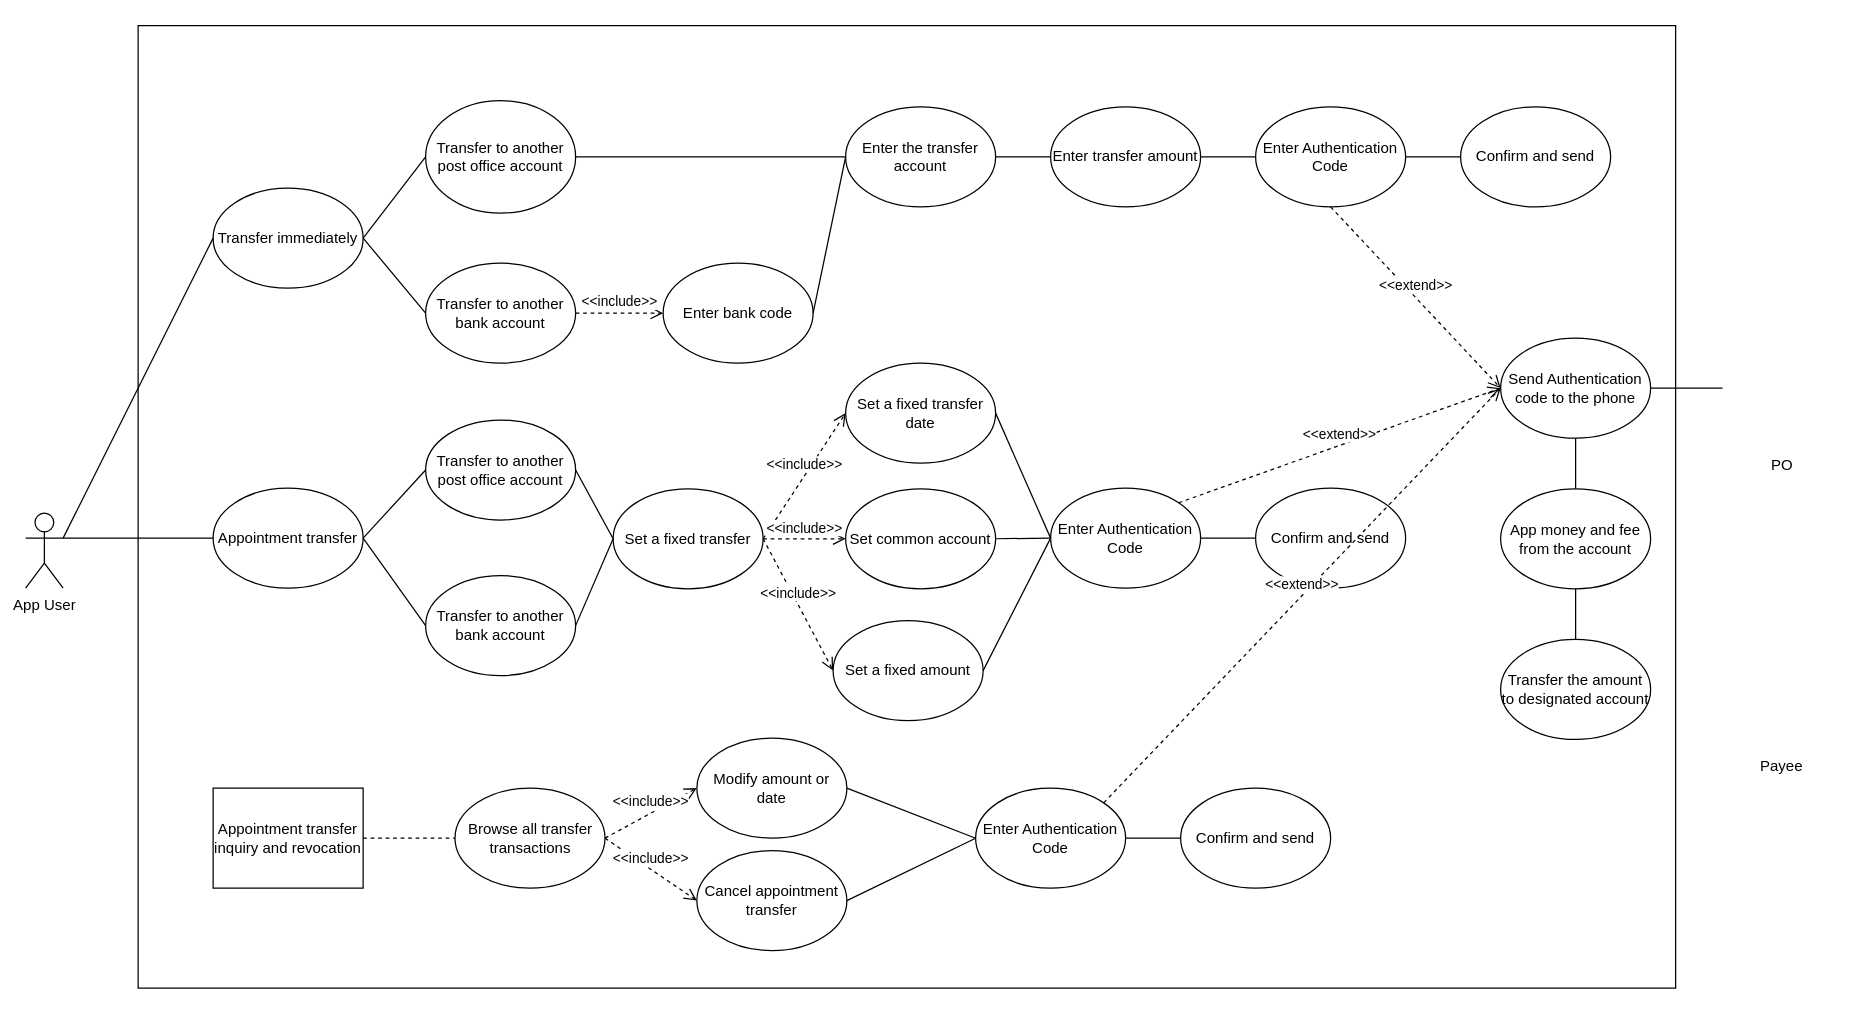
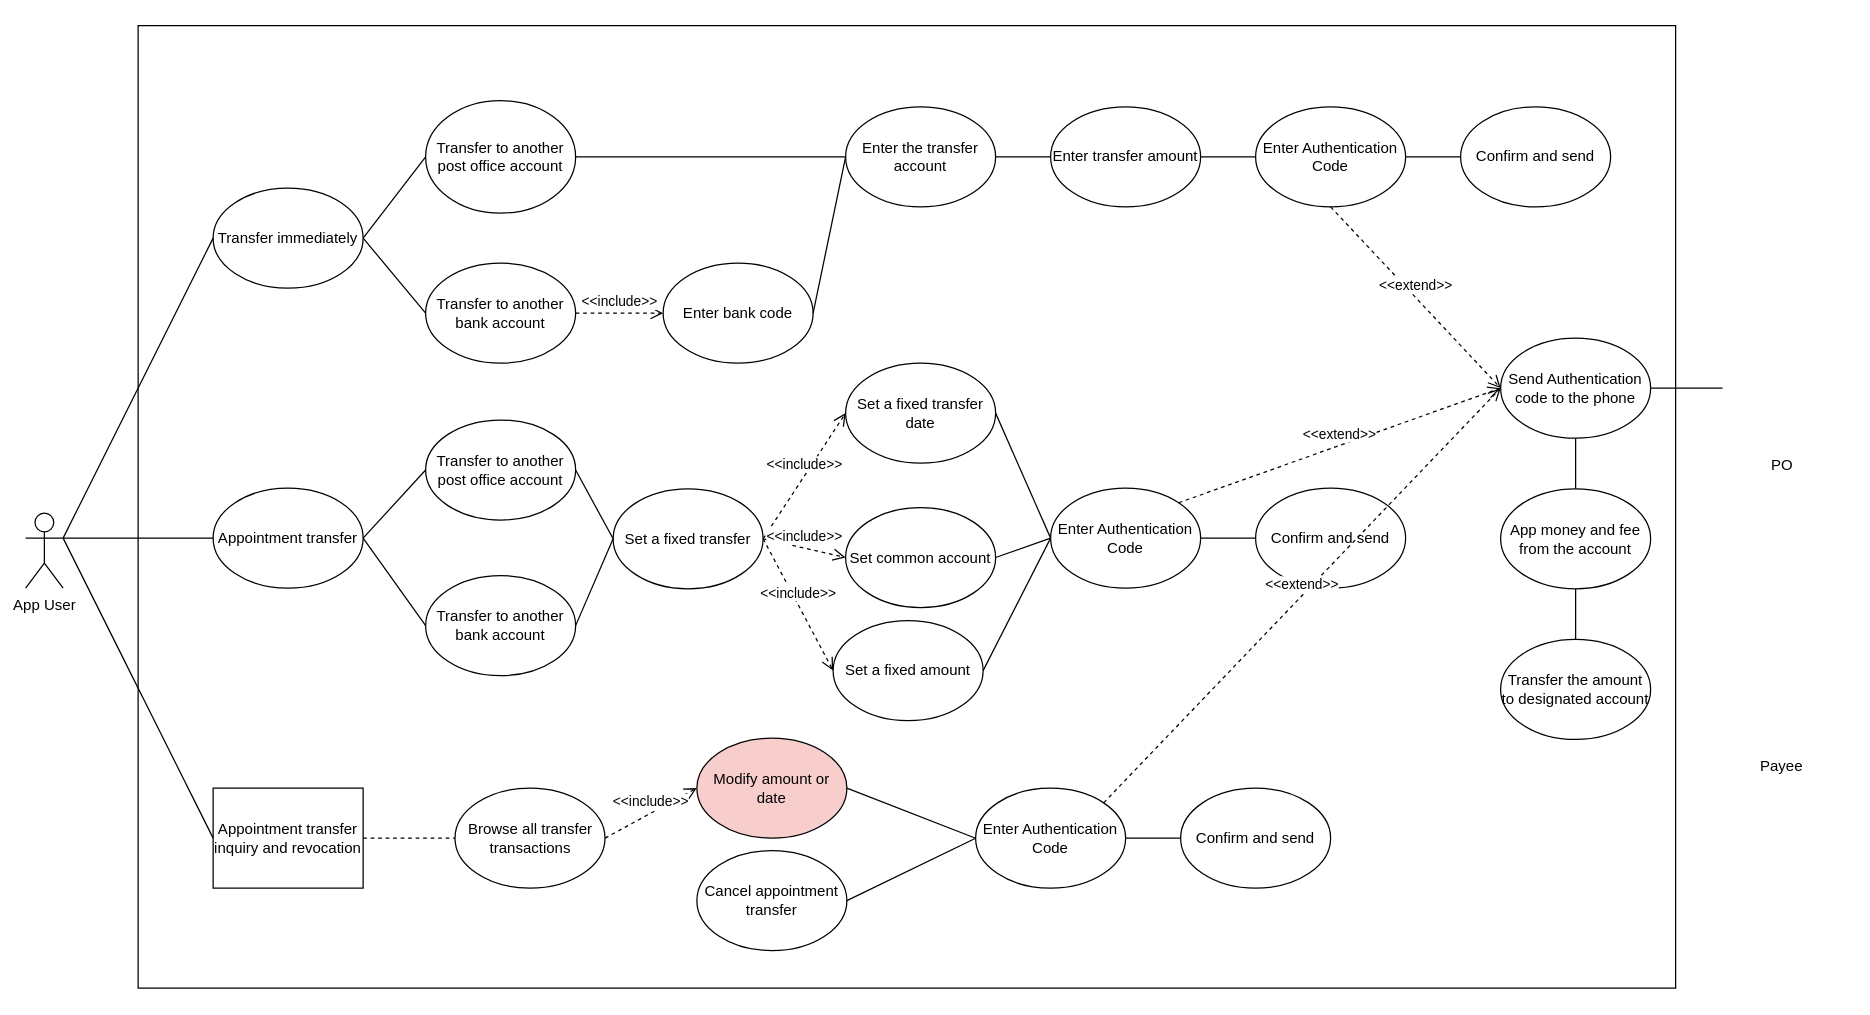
node "Set common account": moved (921, 539) -> (921, 558)
edge "App User" -- "Appointment transfer inquiry and revocation": added
node "Modify amount or date": fillcolor #ffffff -> #f8cecc
edge "Browse all transfer transactions" -> "Cancel appointment transfer": removed, label "<<include>>"
